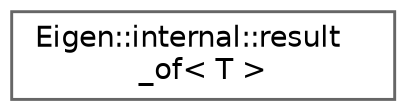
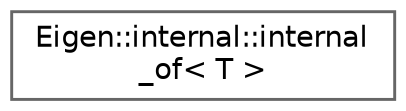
node "Eigen::internal::result _of< T >": label "Eigen::internal::result _of< T >" -> "Eigen::internal::internal _of< T >"
